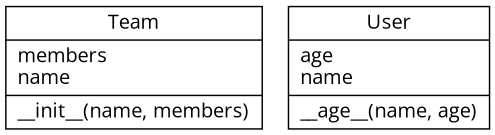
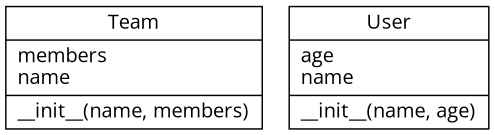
node "User": text "__age__(name, age)" -> "__init__(name, age)"
